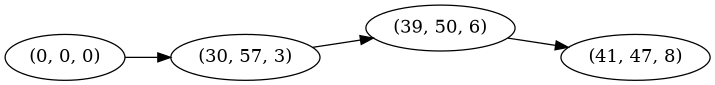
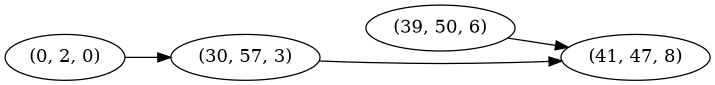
edge "(30, 57, 3)" -> "(39, 50, 6)": now "(30, 57, 3)" -> "(41, 47, 8)"
node "(0, 0, 0)": label "(0, 0, 0)" -> "(0, 2, 0)"
